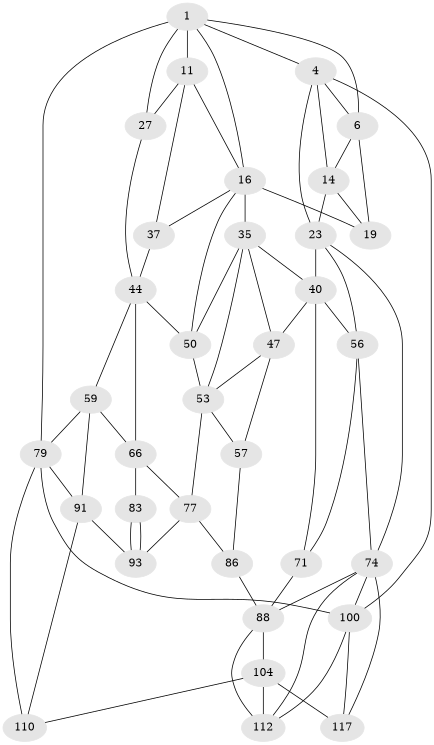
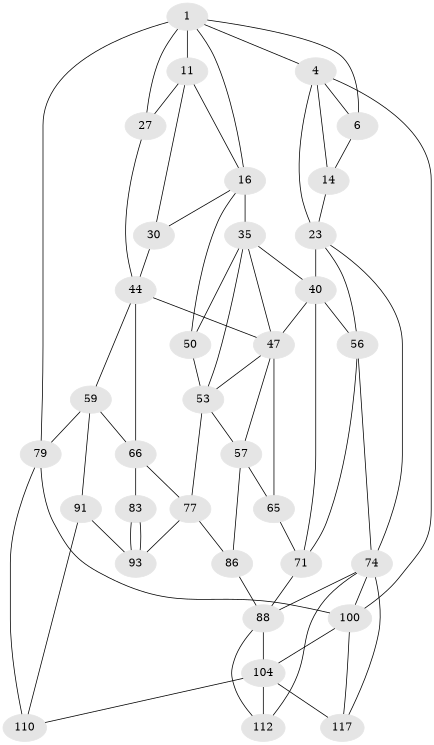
node "37": label "37" -> "30"
node "19": removed
edge "44" -- "50": now "44" -- "47"
edge "79" -- "91": removed
node "65": added
edge "100" -- "112": now "100" -- "104"
